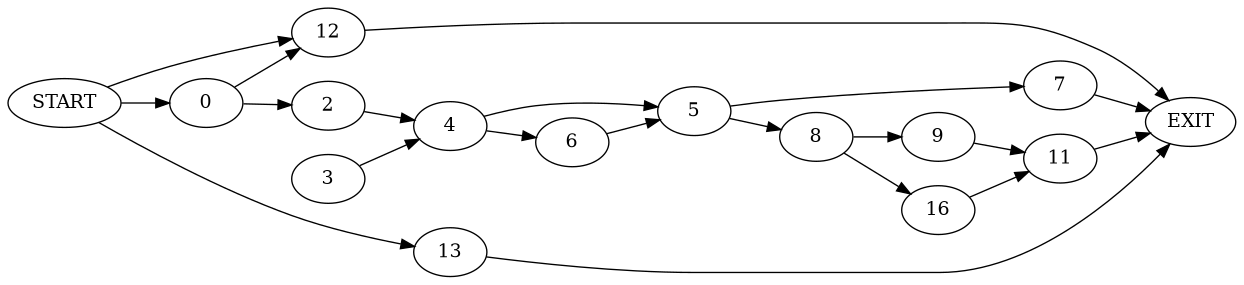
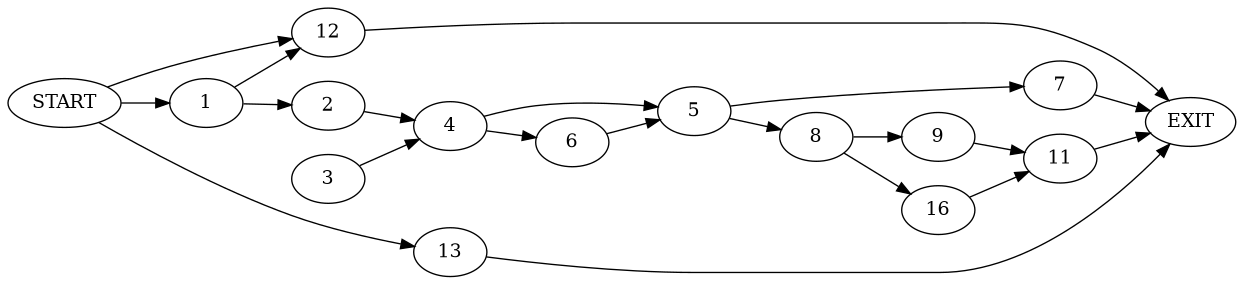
node "0": label "0" -> "1"
